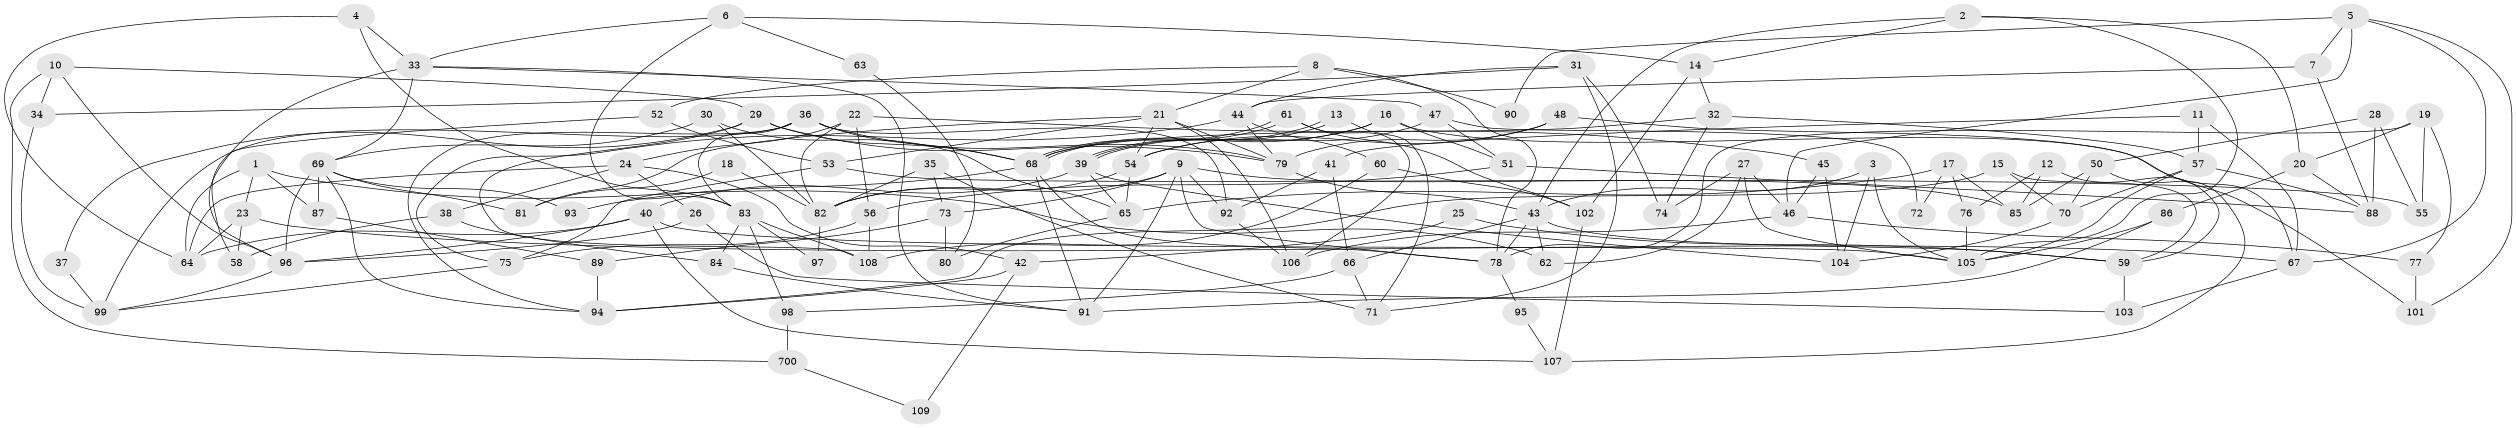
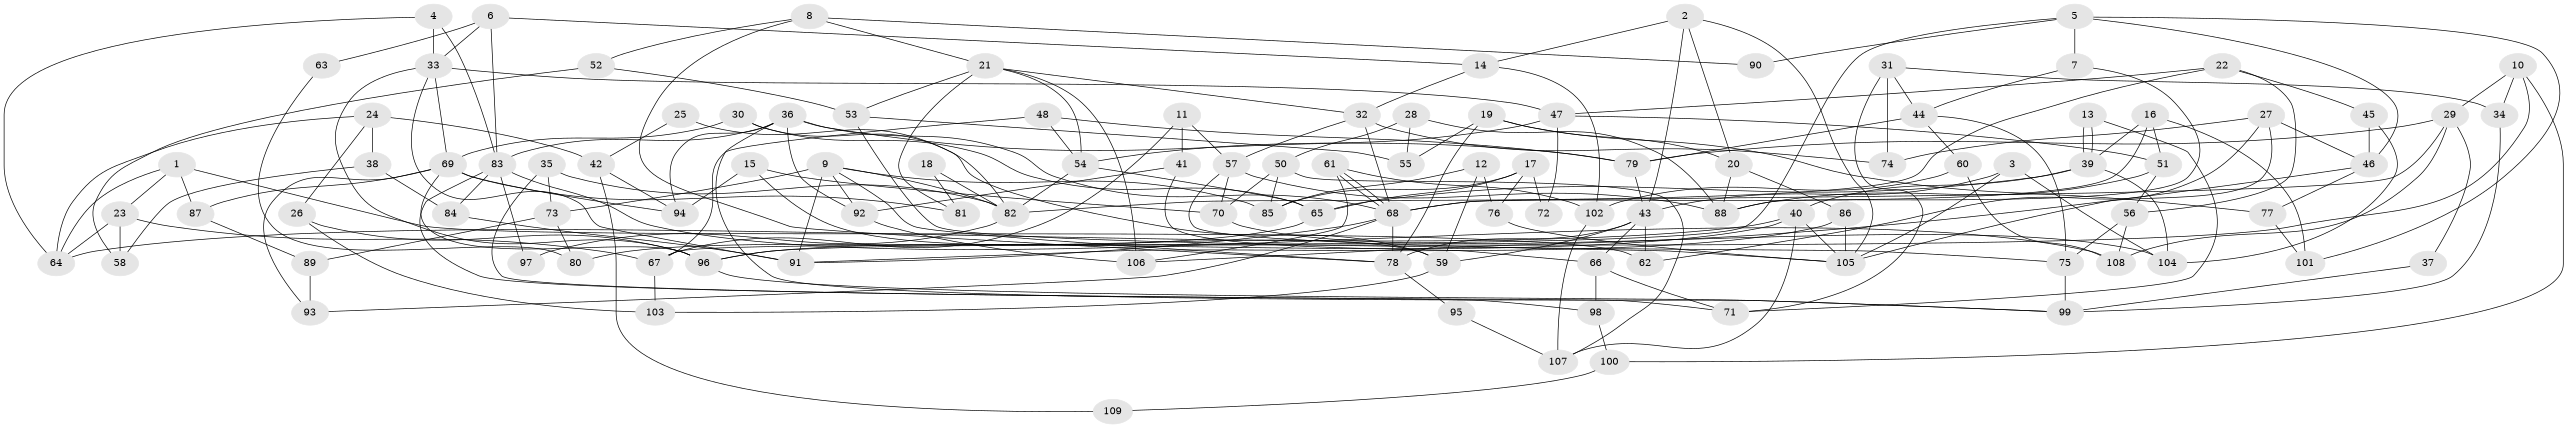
edge "21" -- "79": now "21" -- "32"
edge "22" -- "24": now "22" -- "47"
edge "89" -- "94": now "89" -- "93"
node "700": label "700" -> "100"
